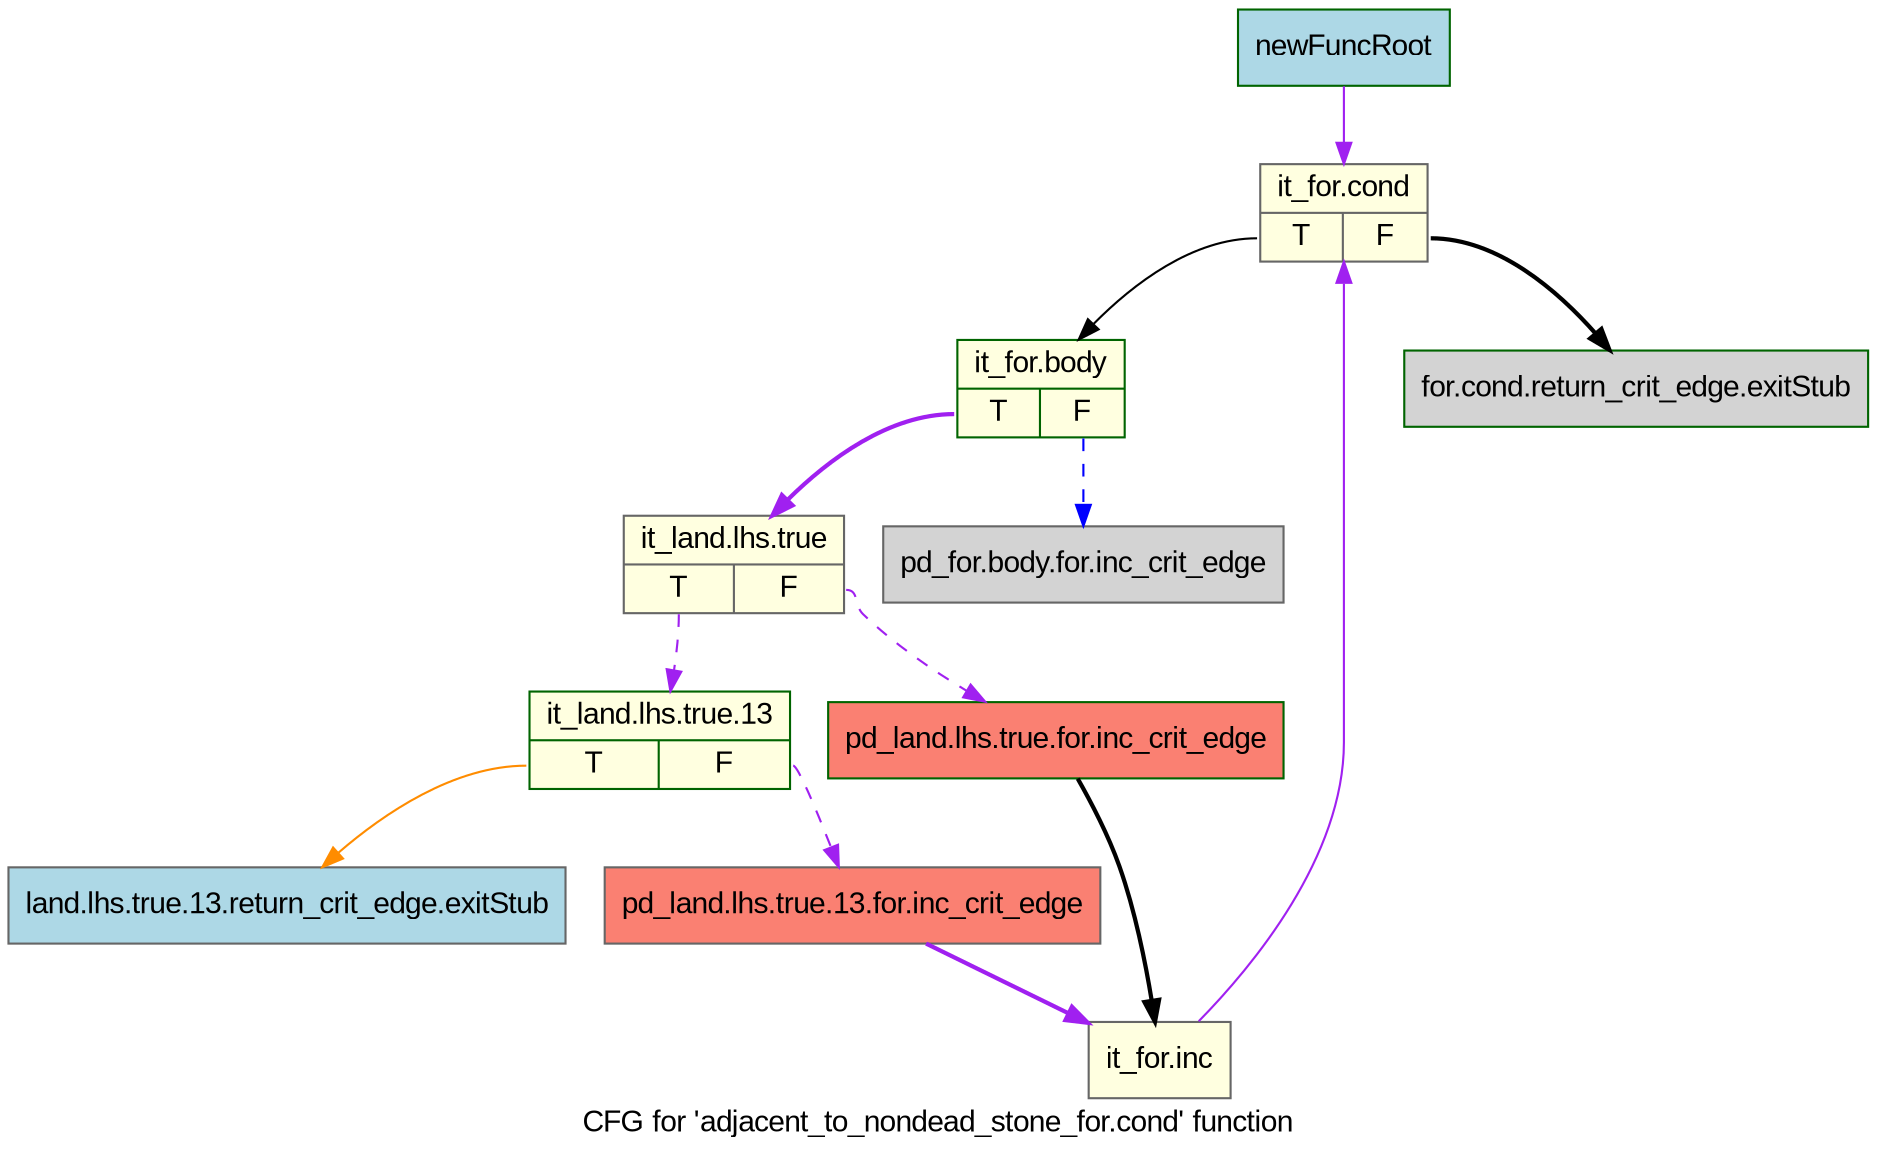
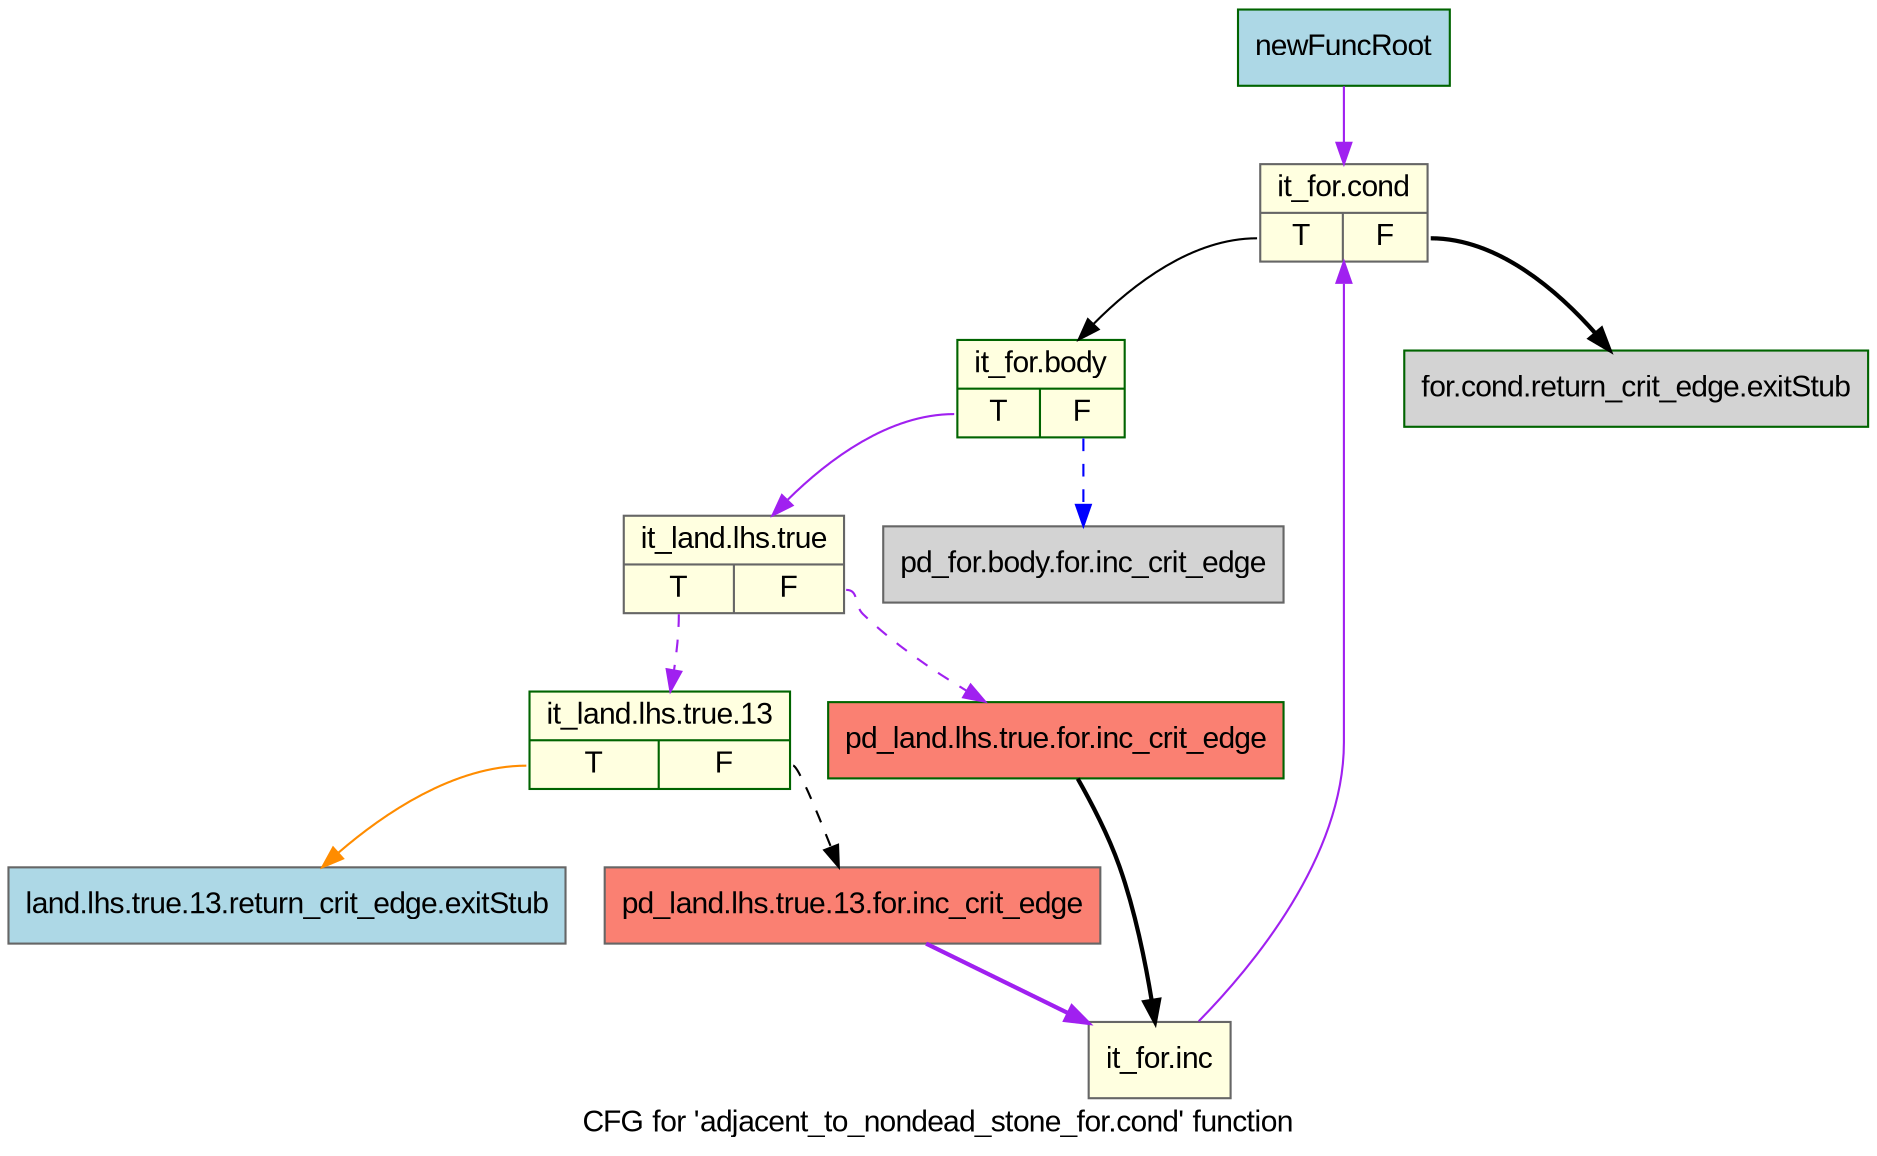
edge "it_for.body" -> "it_land.lhs.true": style bold -> solid
edge "it_land.lhs.true.13" -> "pd_land.lhs.true.13.for.inc_crit_edge": color purple -> black
